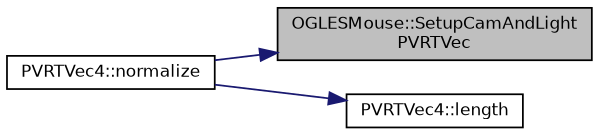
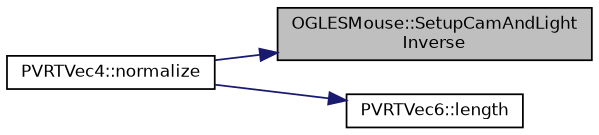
node "OGLESMouse::SetupCamAndLight PVRTVec": label "OGLESMouse::SetupCamAndLight PVRTVec" -> "OGLESMouse::SetupCamAndLight Inverse"
node "PVRTVec4::length": label "PVRTVec4::length" -> "PVRTVec6::length"
